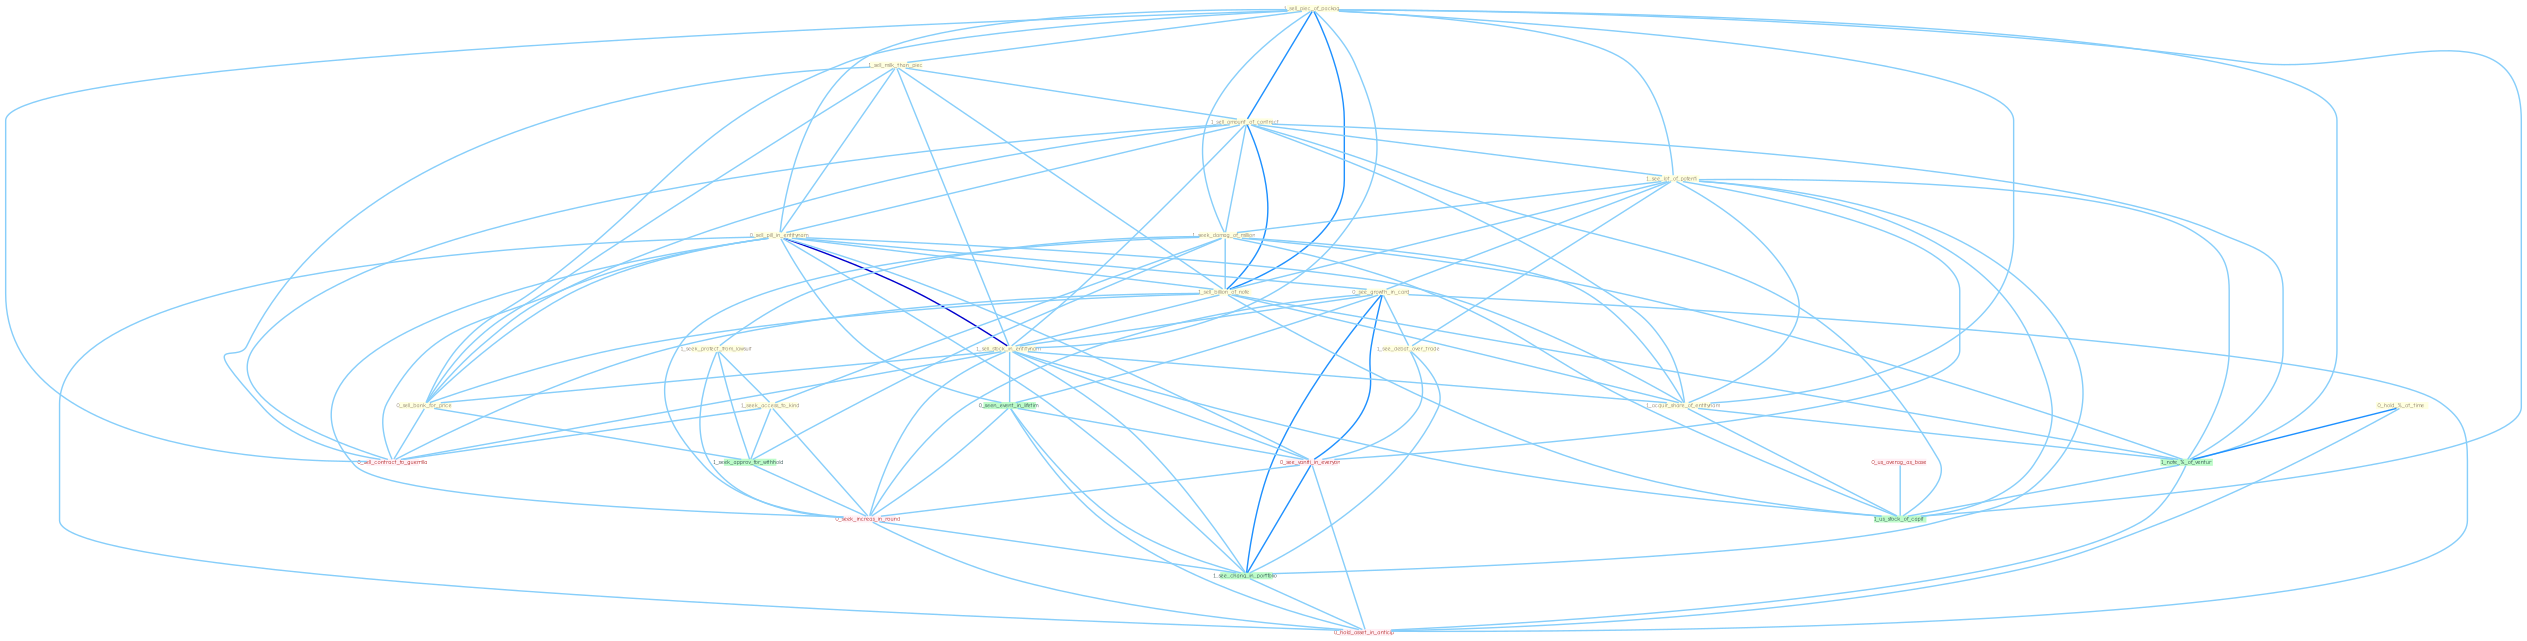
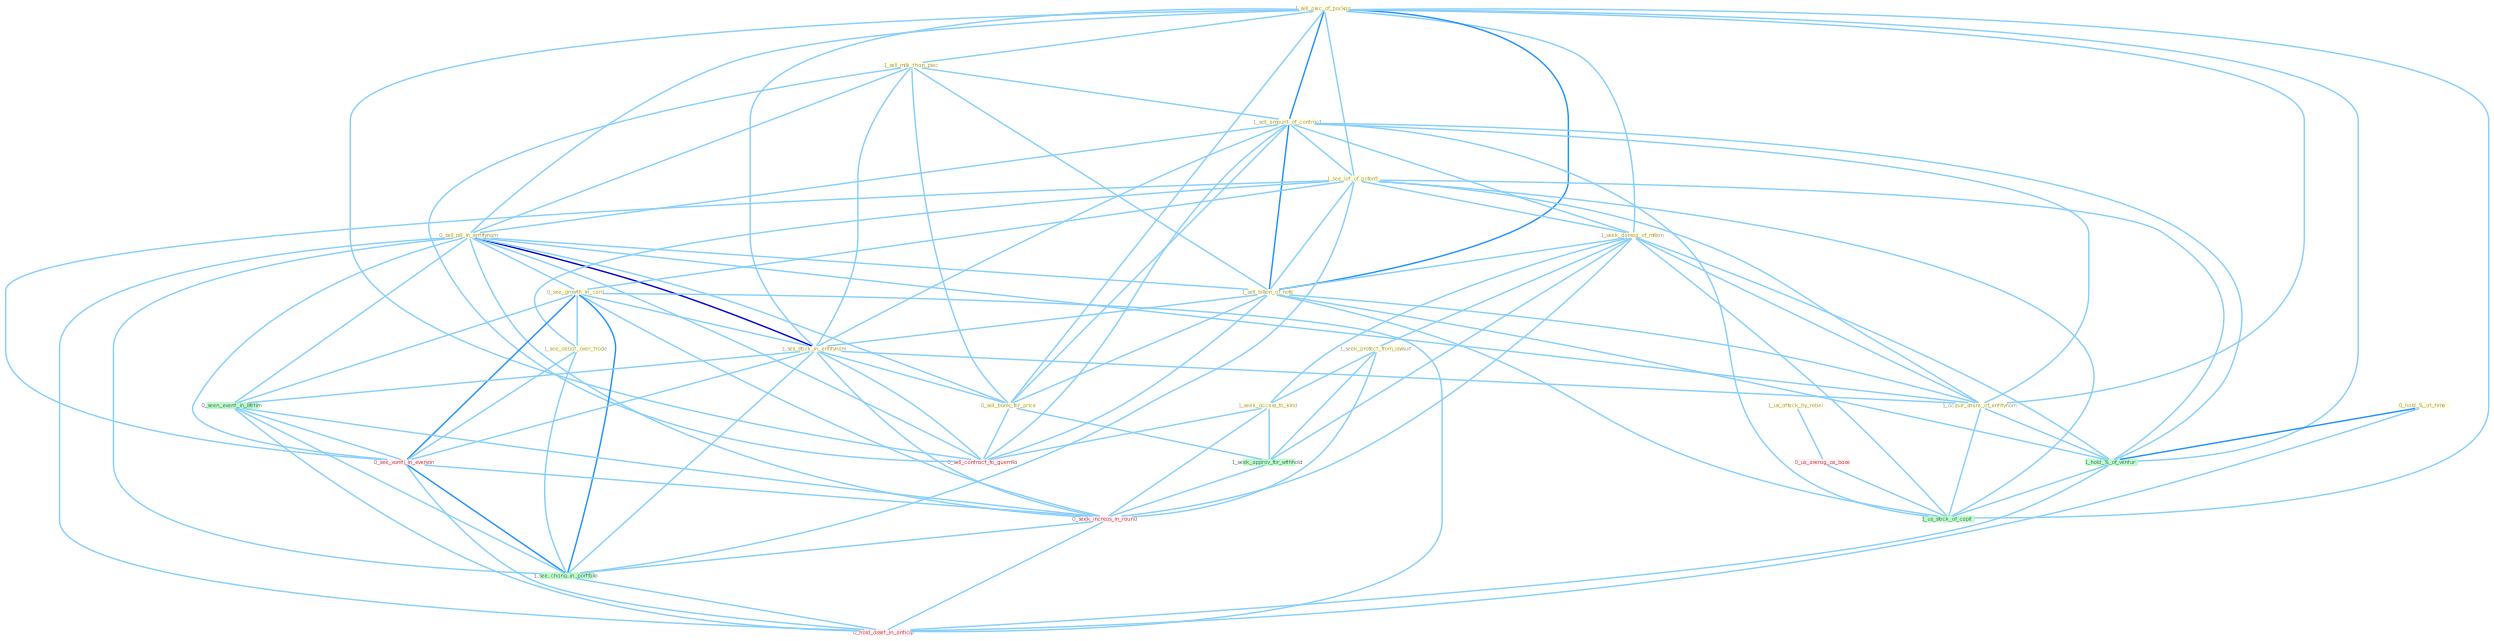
node "1_us_attack_by_rebel": added
edge "1_sell_stock_in_entitynam" -- "1_us_stock_of_capit": removed
node "1_note_%_of_ventur": label "1_note_%_of_ventur" -> "1_hold_%_of_ventur"
